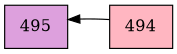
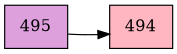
edge "494" -> "495": reversed
